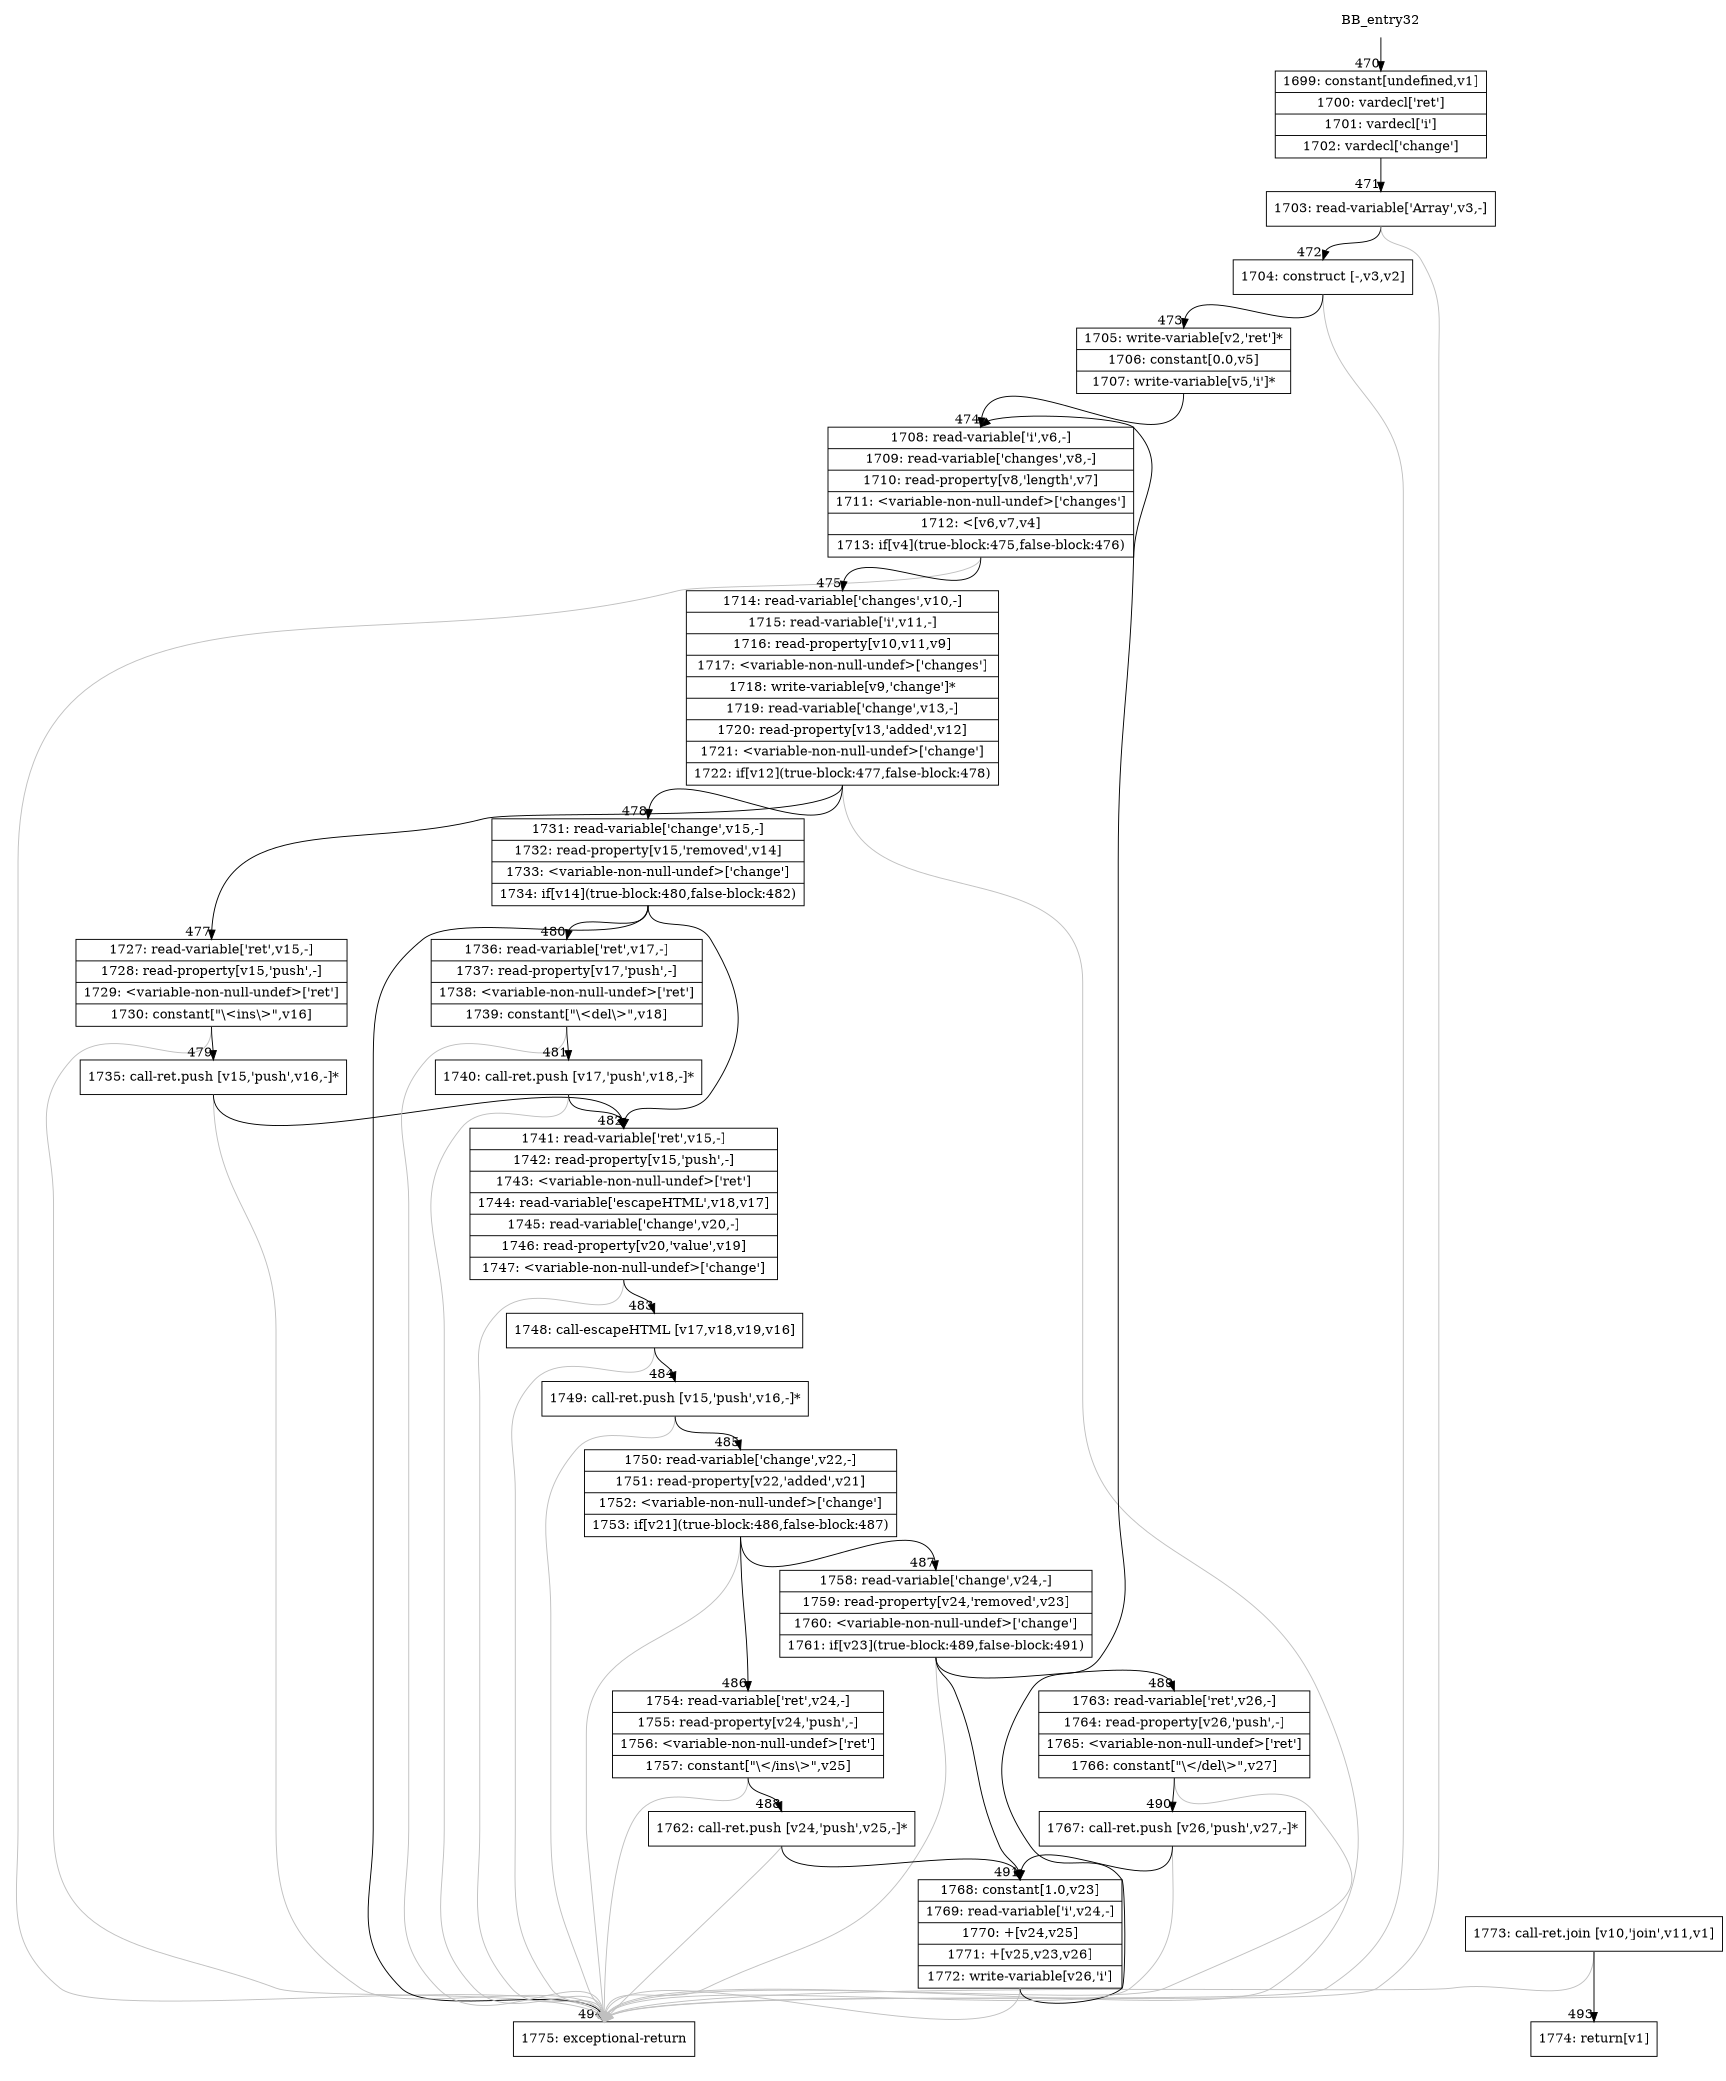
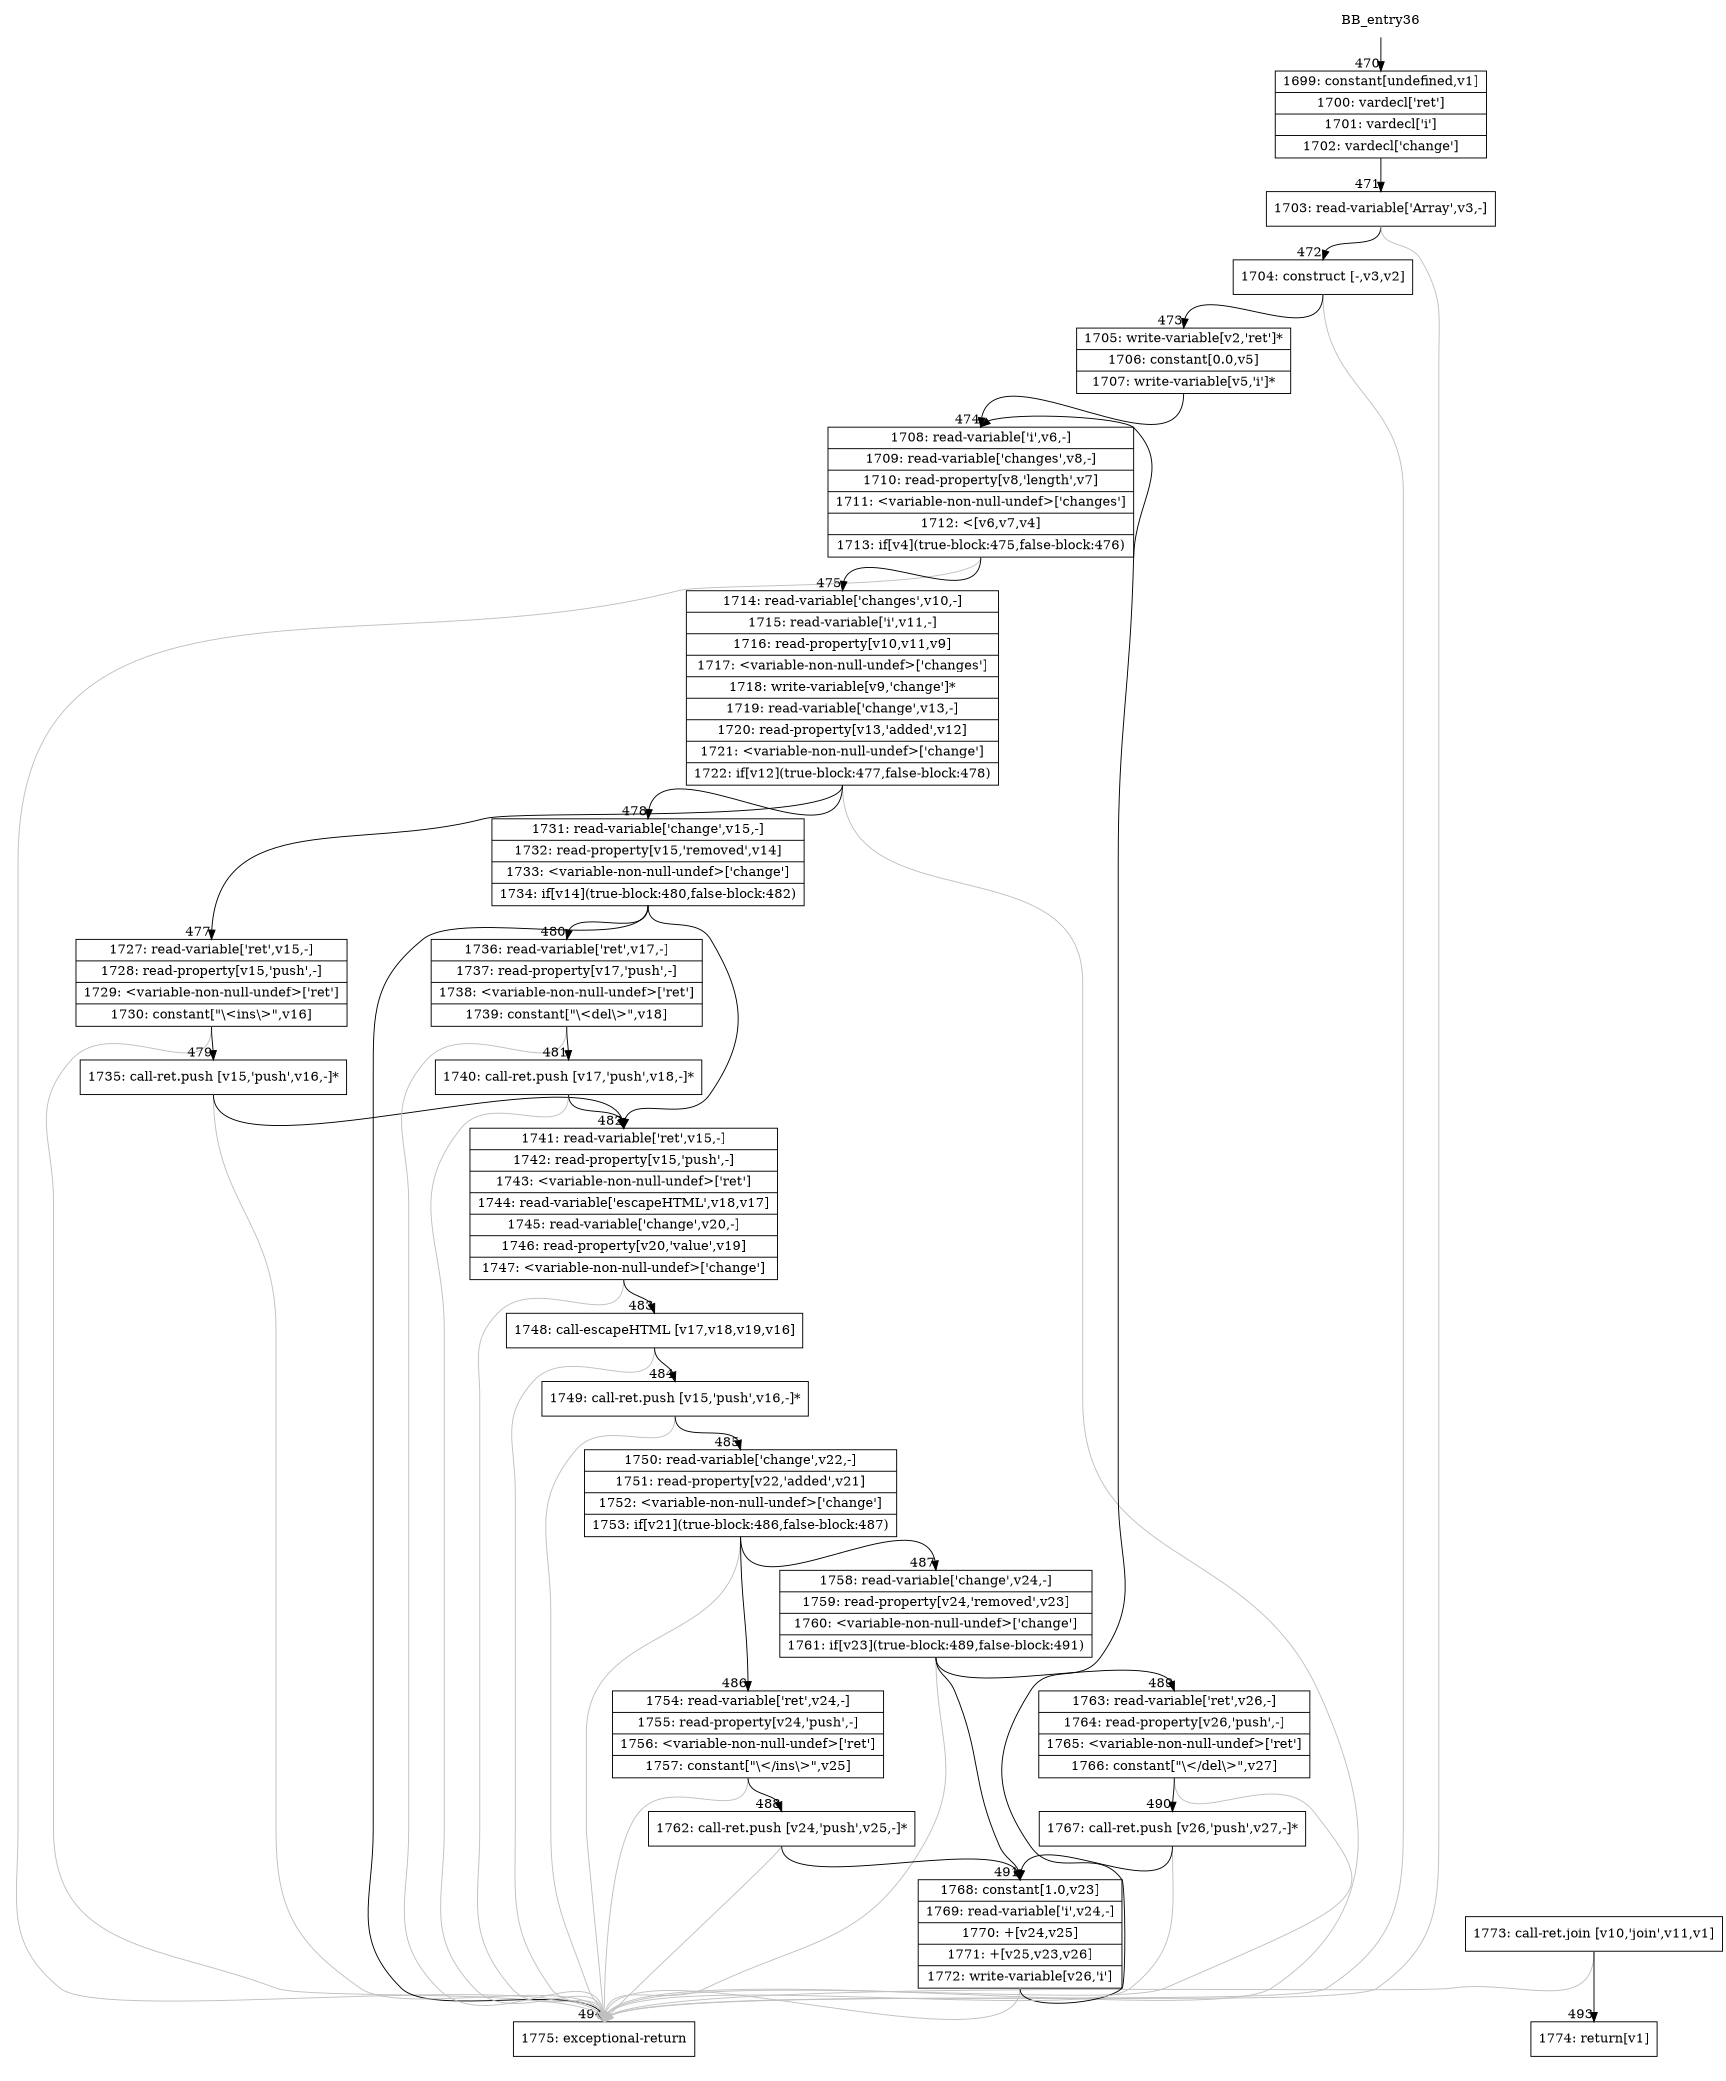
node "BB_entry32": label "BB_entry32" -> "BB_entry36"
